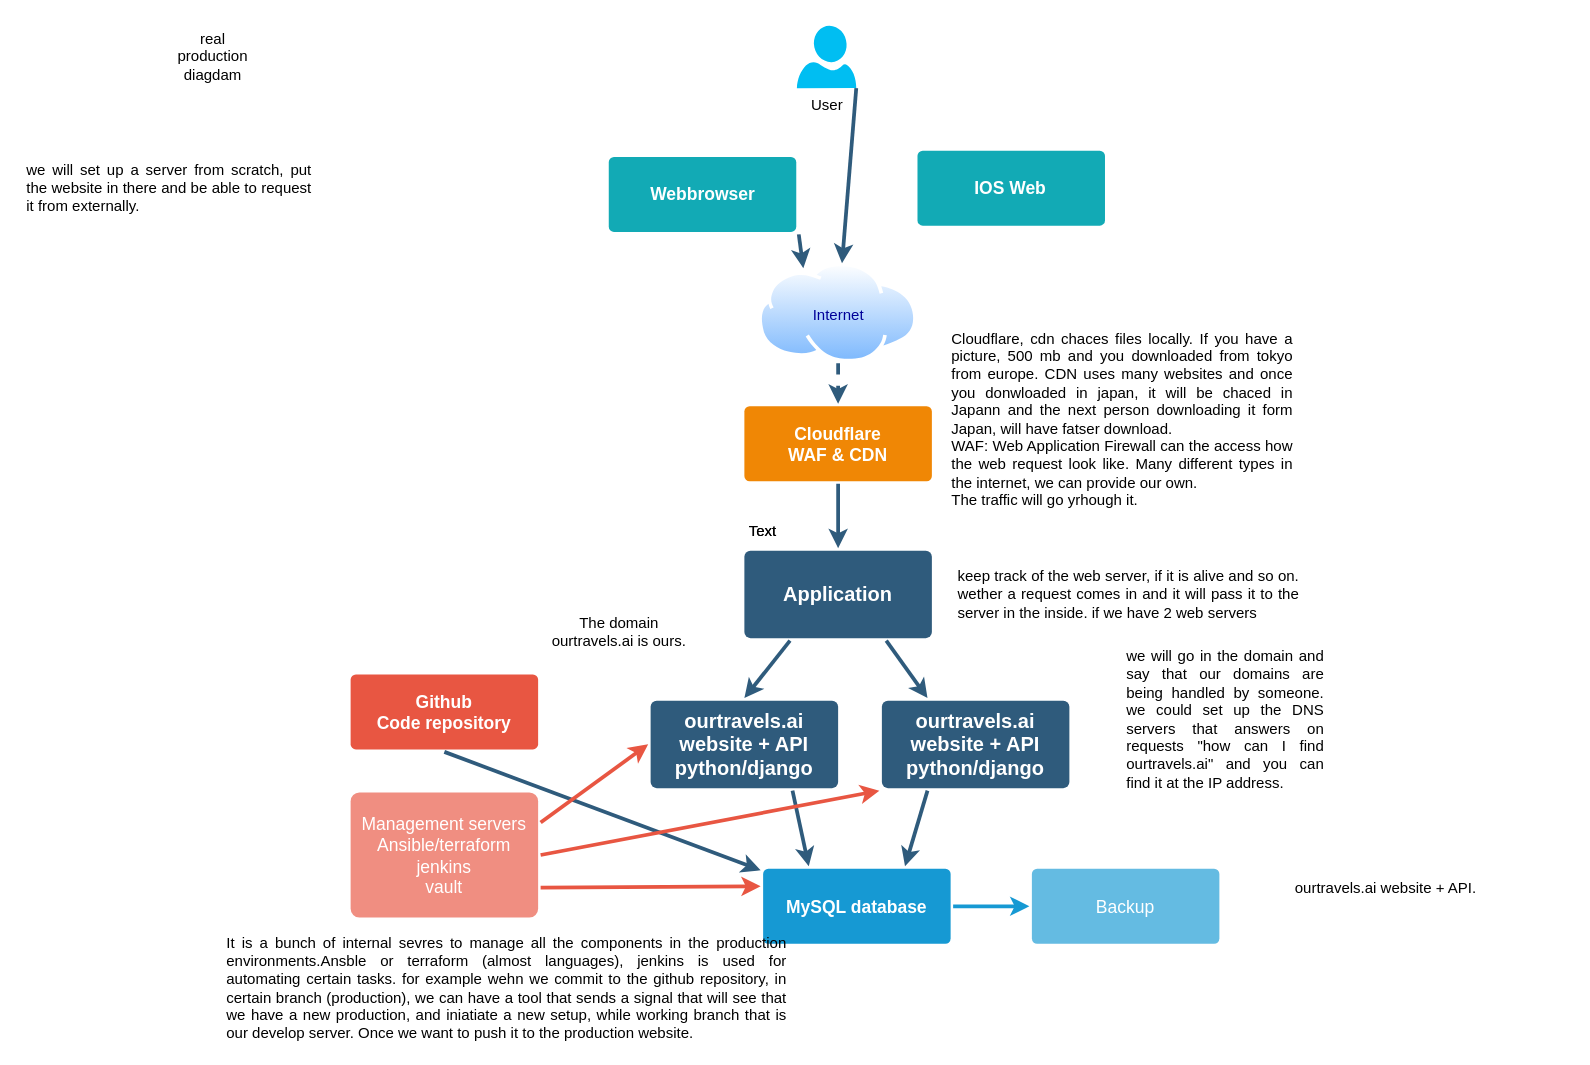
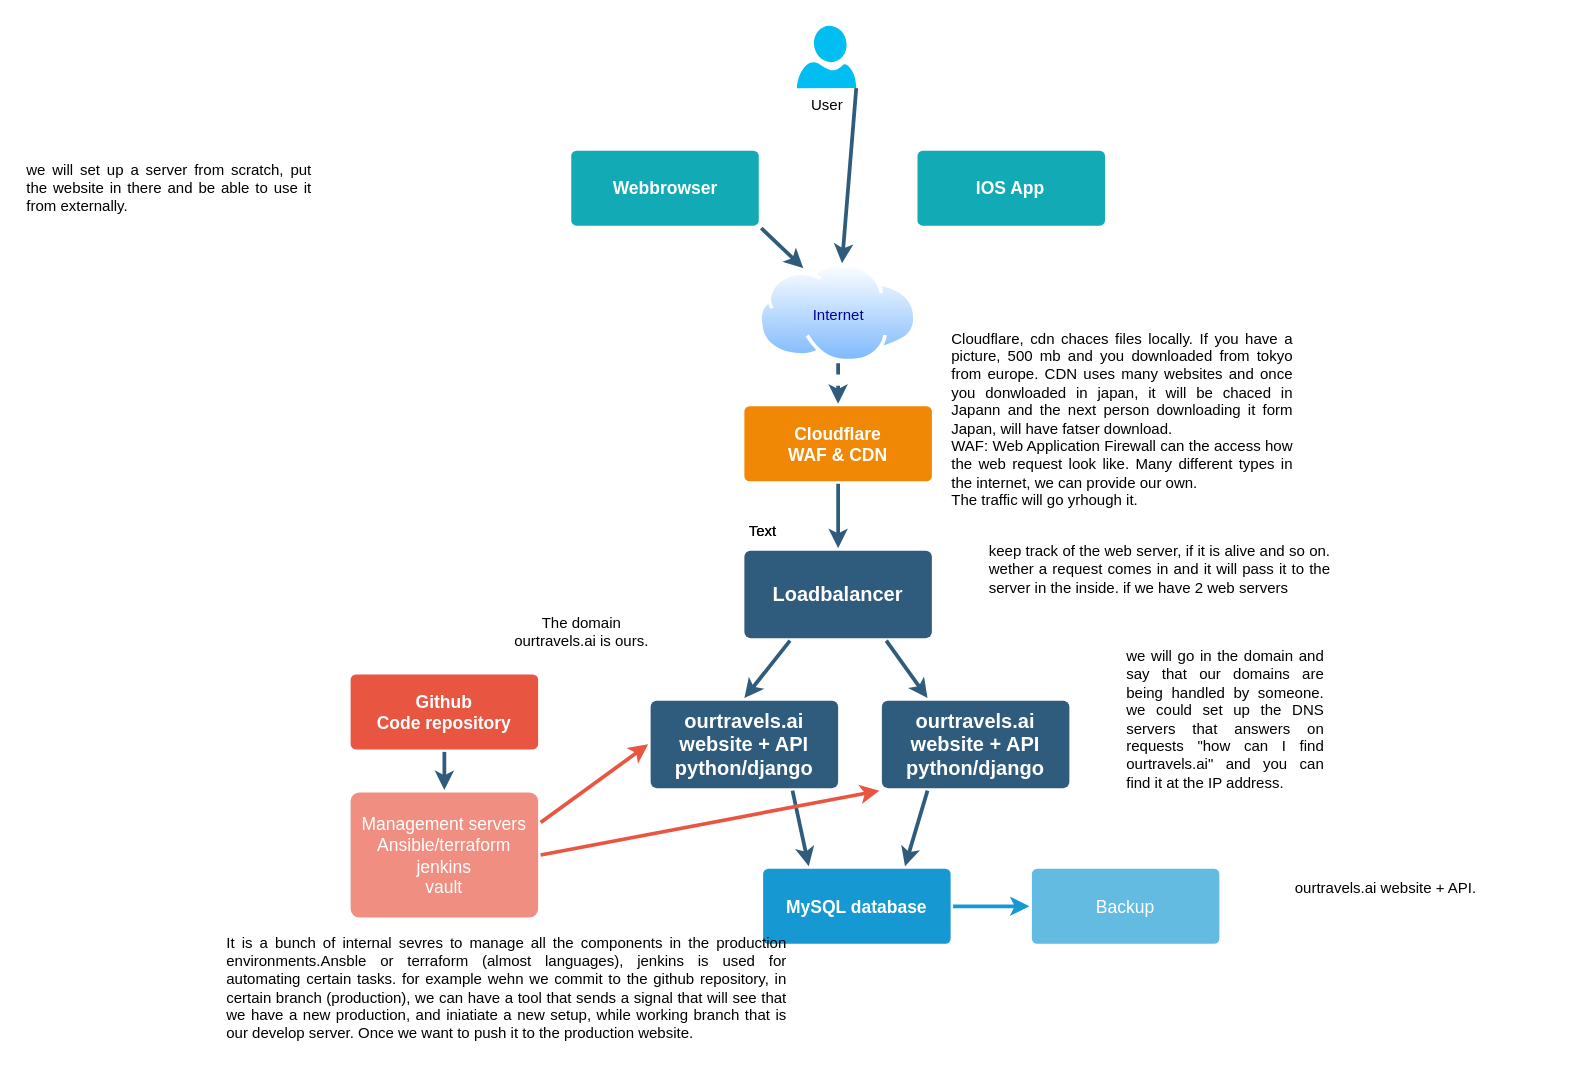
node "real production diagdam": removed
node "we will set up a server from scratch, put the website in there and be able to request it from externally.": label "we will set up a server from scratch, put the website in there and be able to request it from externally." -> "we will set up a server from scratch, put the website in there and be able to use it from externally."
node "IOS Web": label "IOS Web" -> "IOS App"
node "Webbrowser": moved (703, 194) -> (665, 188)
node "Application": label "Application" -> "Loadbalancer"
node "keep track of the web server, if it is alive and so on. wether a request comes in and it will pass it to the server in the inside. if we have 2 web servers": moved (1129, 594) -> (1160, 569)
node "The domain ourtravels.ai is ours.": moved (619, 632) -> (582, 632)
edge "Github Code repository" -> "MySQL database": now "Github Code repository" -> "Management servers Ansible/terraform jenkins vault"
edge "Management servers Ansible/terraform jenkins vault" -> "MySQL database": removed
